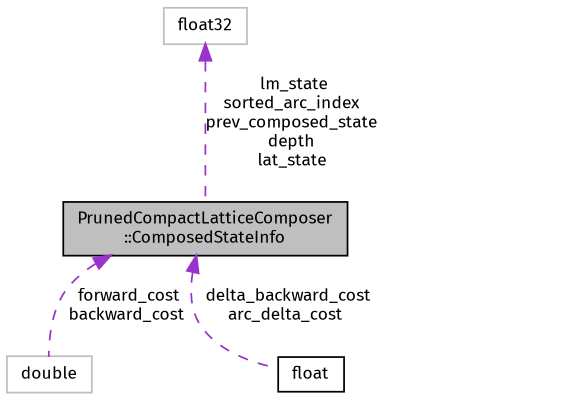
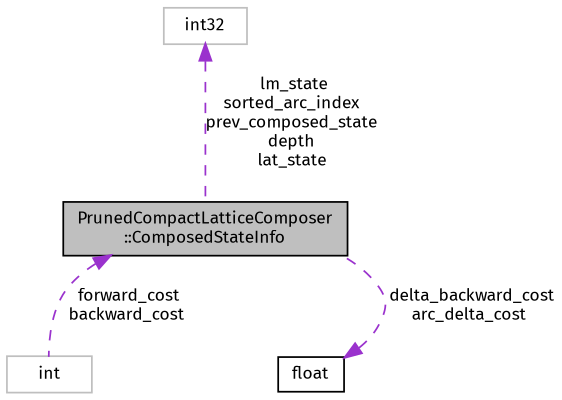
node "float32": label "float32" -> "int32"
edge "float" -> "PrunedCompactLatticeComposer ::ComposedStateInfo": reversed
node "double": label "double" -> "int"
